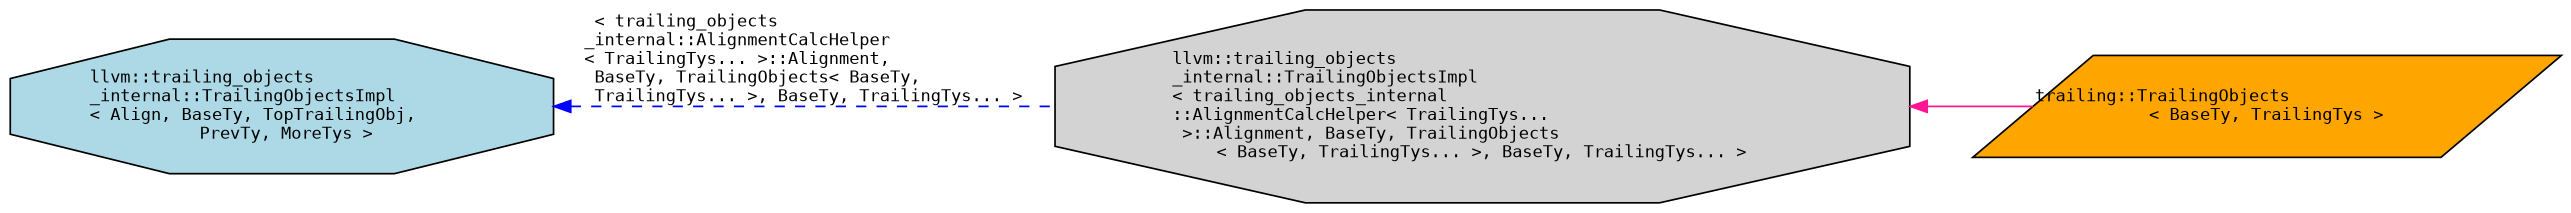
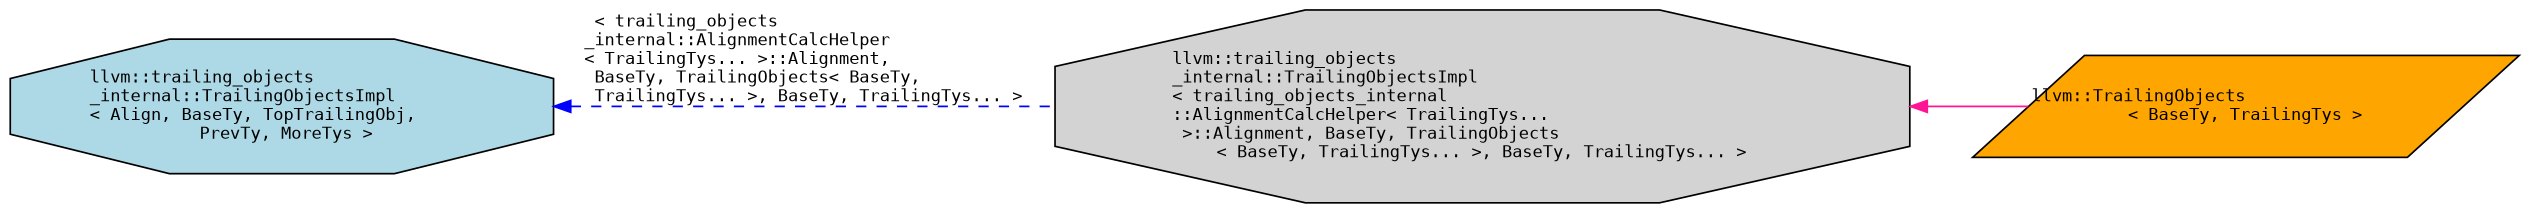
node "trailing::TrailingObjects < BaseTy, TrailingTys >": label "trailing::TrailingObjects < BaseTy, TrailingTys >" -> "llvm::TrailingObjects < BaseTy, TrailingTys >"
